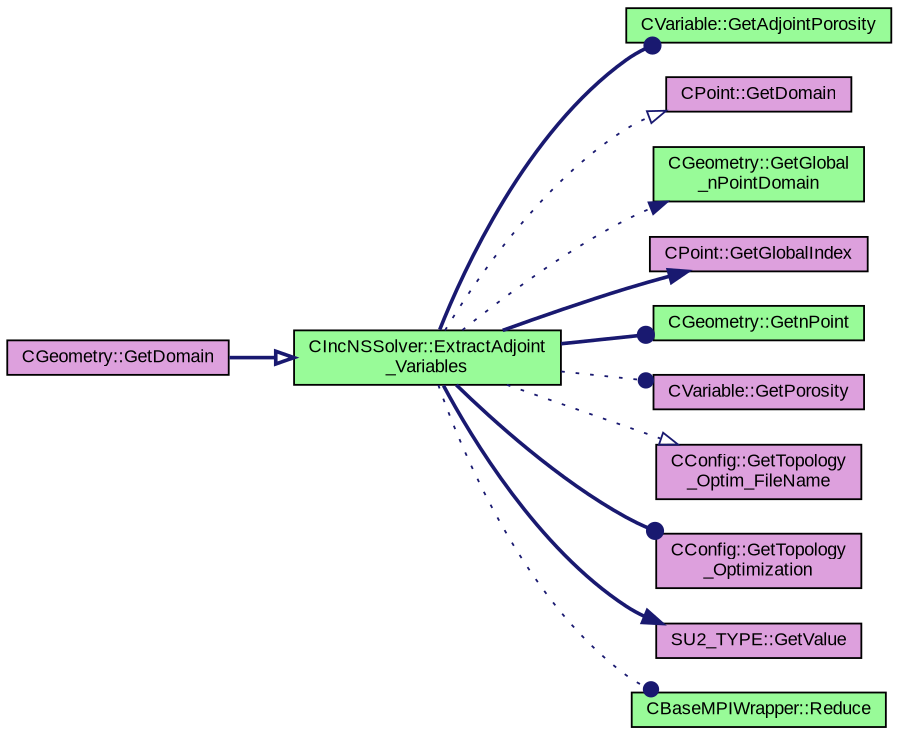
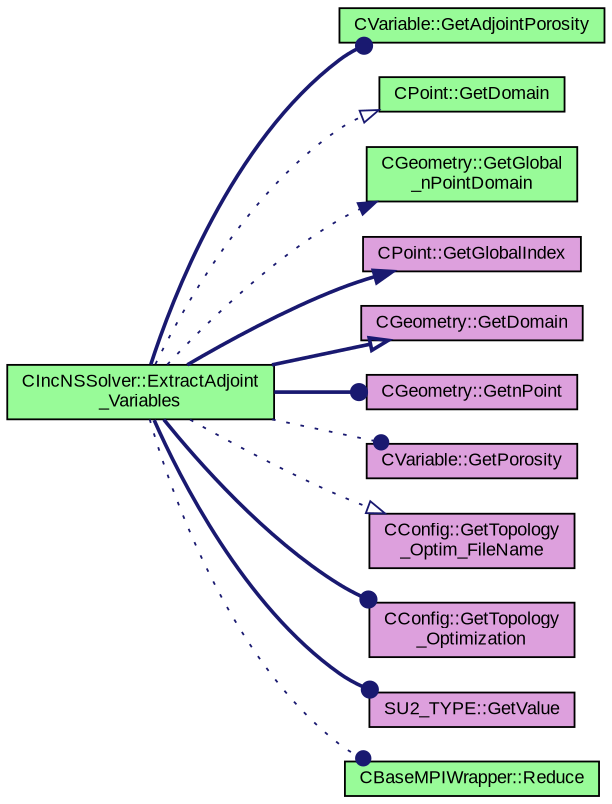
node "CPoint::GetDomain": fillcolor plum -> palegreen
node "CGeometry::GetnPoint": fillcolor palegreen -> plum
edge "CGeometry::GetDomain" -> "CIncNSSolver::ExtractAdjoint _Variables": reversed
edge "CIncNSSolver::ExtractAdjoint _Variables" -> "SU2_TYPE::GetValue": arrowhead normal -> dot
